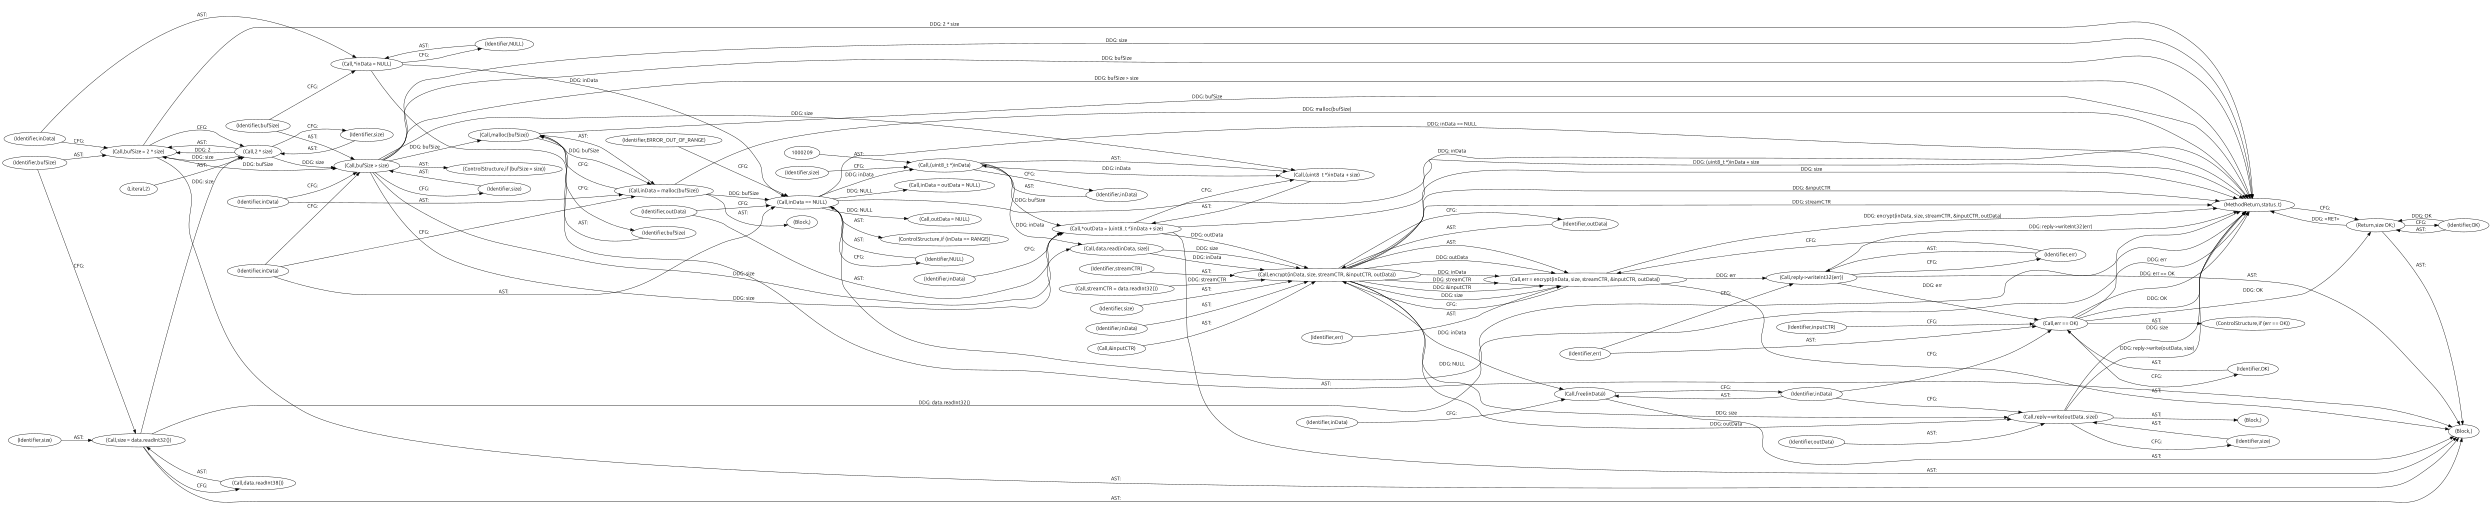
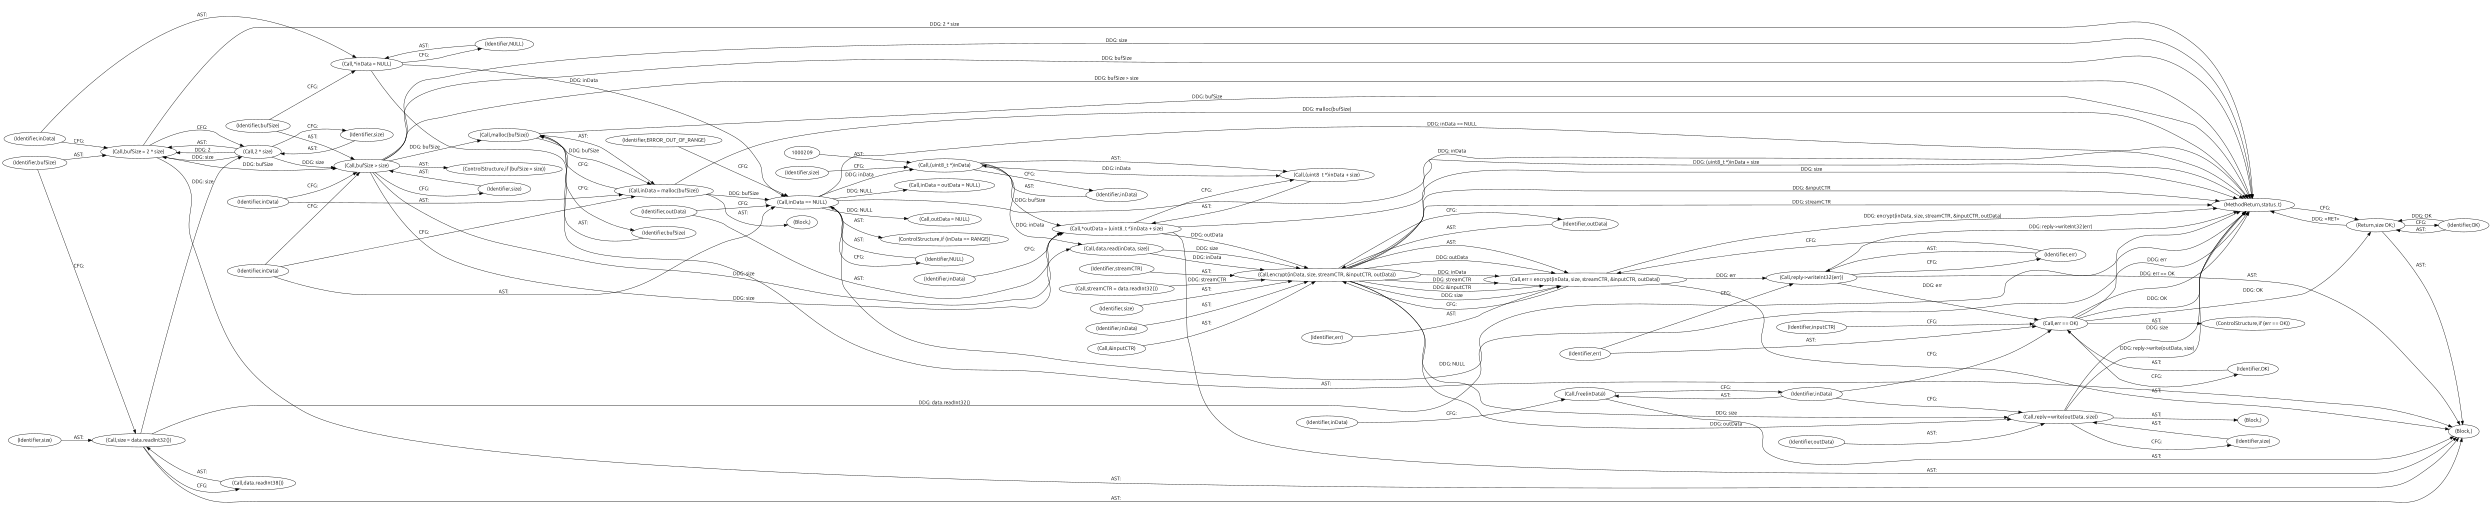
edge "(Call,bufSize > size)" -> "(Call,(uint8_t *)inData + size)": removed, label "DDG: size"
node "(Literal,2)": removed
edge "(Call,encrypt(inData, size, streamCTR, &inputCTR, outData))" -> "(Call,free(inData))": removed, label "DDG: inData"
